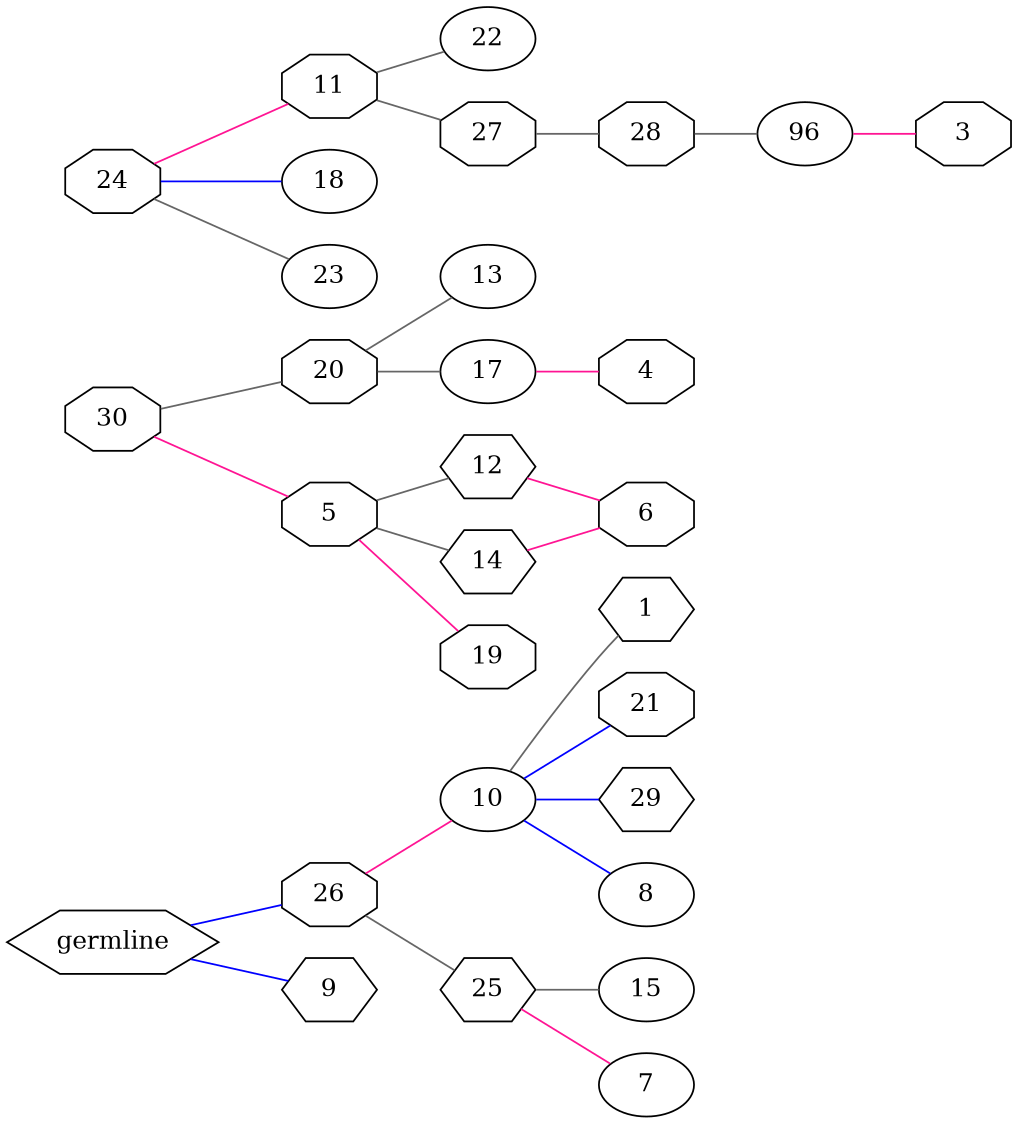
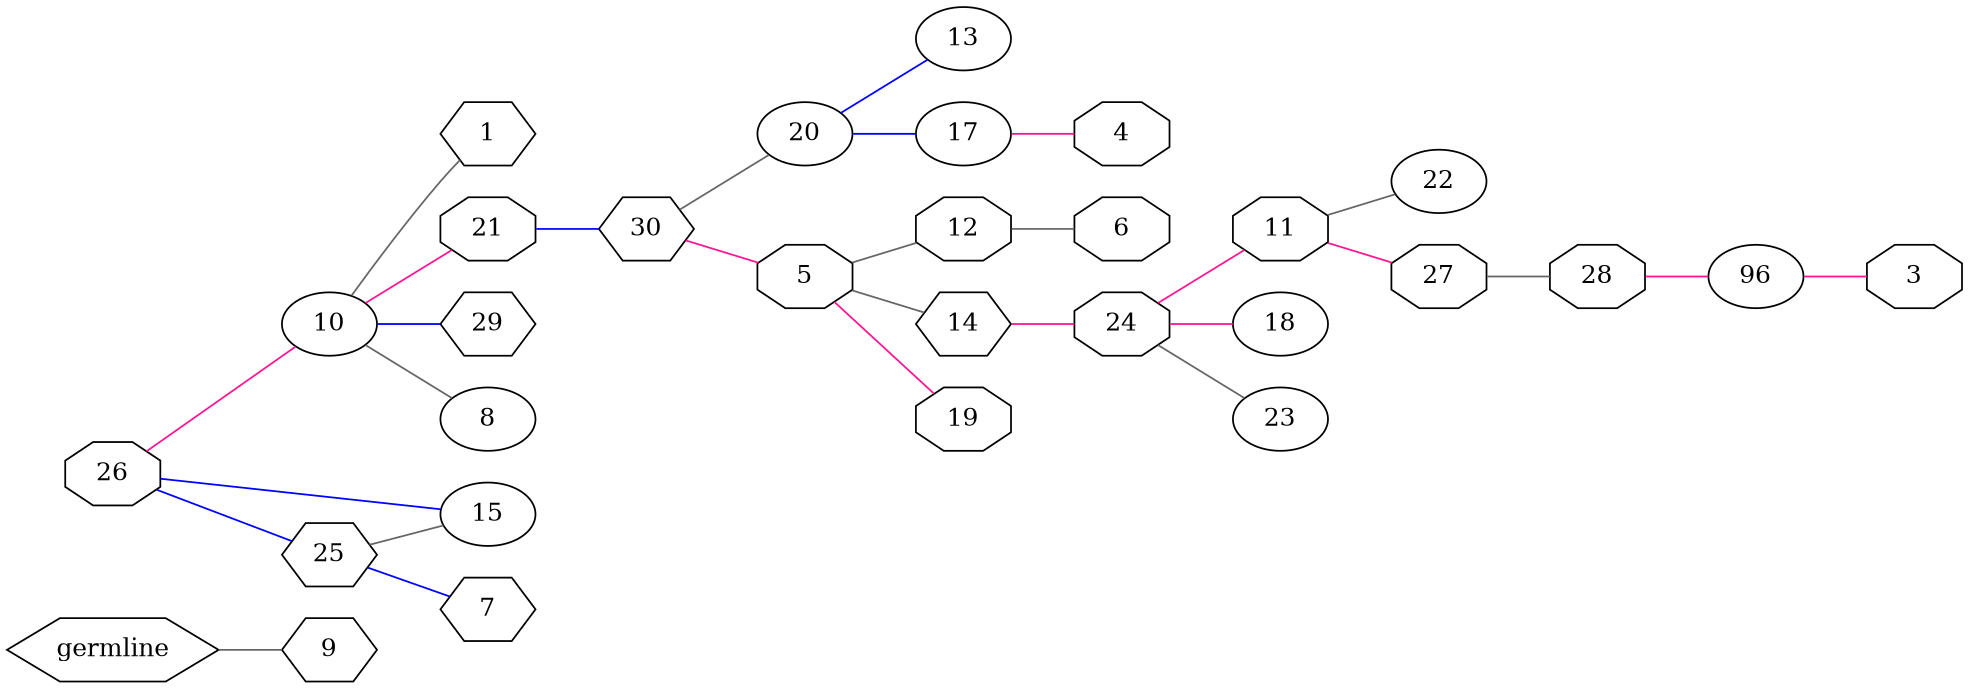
edge "11" -- "27": color gray40 -> deeppink
edge "28" -- "96": color gray40 -> deeppink
edge "24" -- "18": color blue -> deeppink
edge "21" -- "30": added
edge "13" -- "20": color gray40 -> blue
node "20": shape octagon -> ellipse
edge "20" -- "17": color gray40 -> blue
node "30": shape octagon -> hexagon
node "12": shape hexagon -> octagon
edge "12" -- "6": color deeppink -> gray40
edge "6" -- "14": now "24" -- "14"
edge "21" -- "10": color blue -> deeppink
edge "10" -- "8": color blue -> gray40
edge "26" -- "germline": now "26" -- "15"
edge "26" -- "25": color gray40 -> blue
edge "germline" -- "9": color blue -> gray40
edge "25" -- "7": color deeppink -> blue
node "7": shape ellipse -> hexagon
